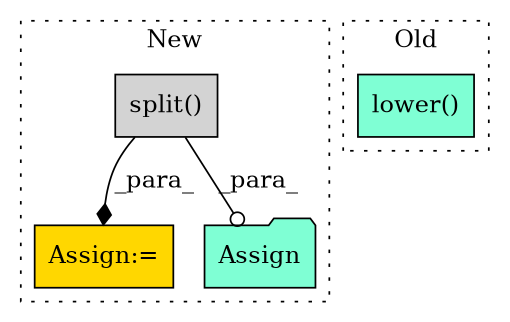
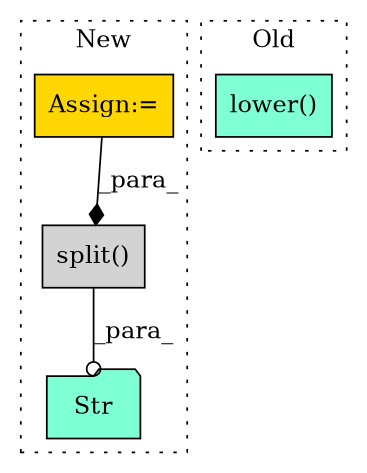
edge "split()" -> "Assign:=": reversed
node "Assign": label "Assign" -> "Str"
